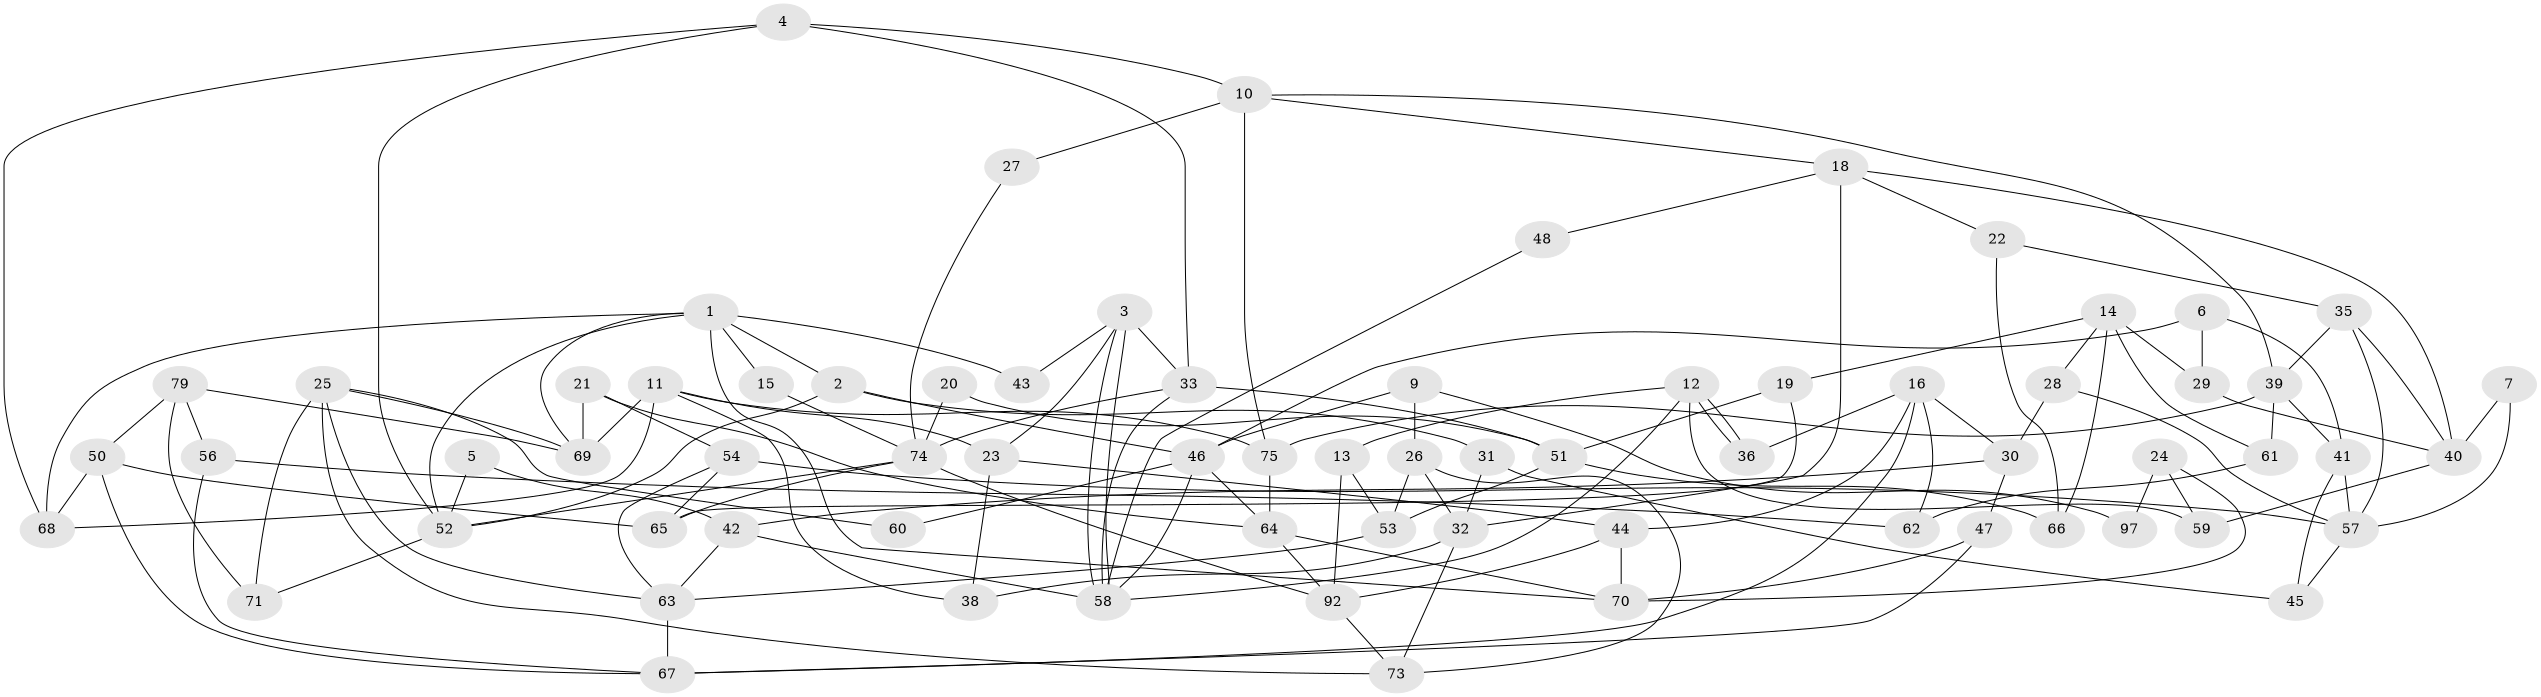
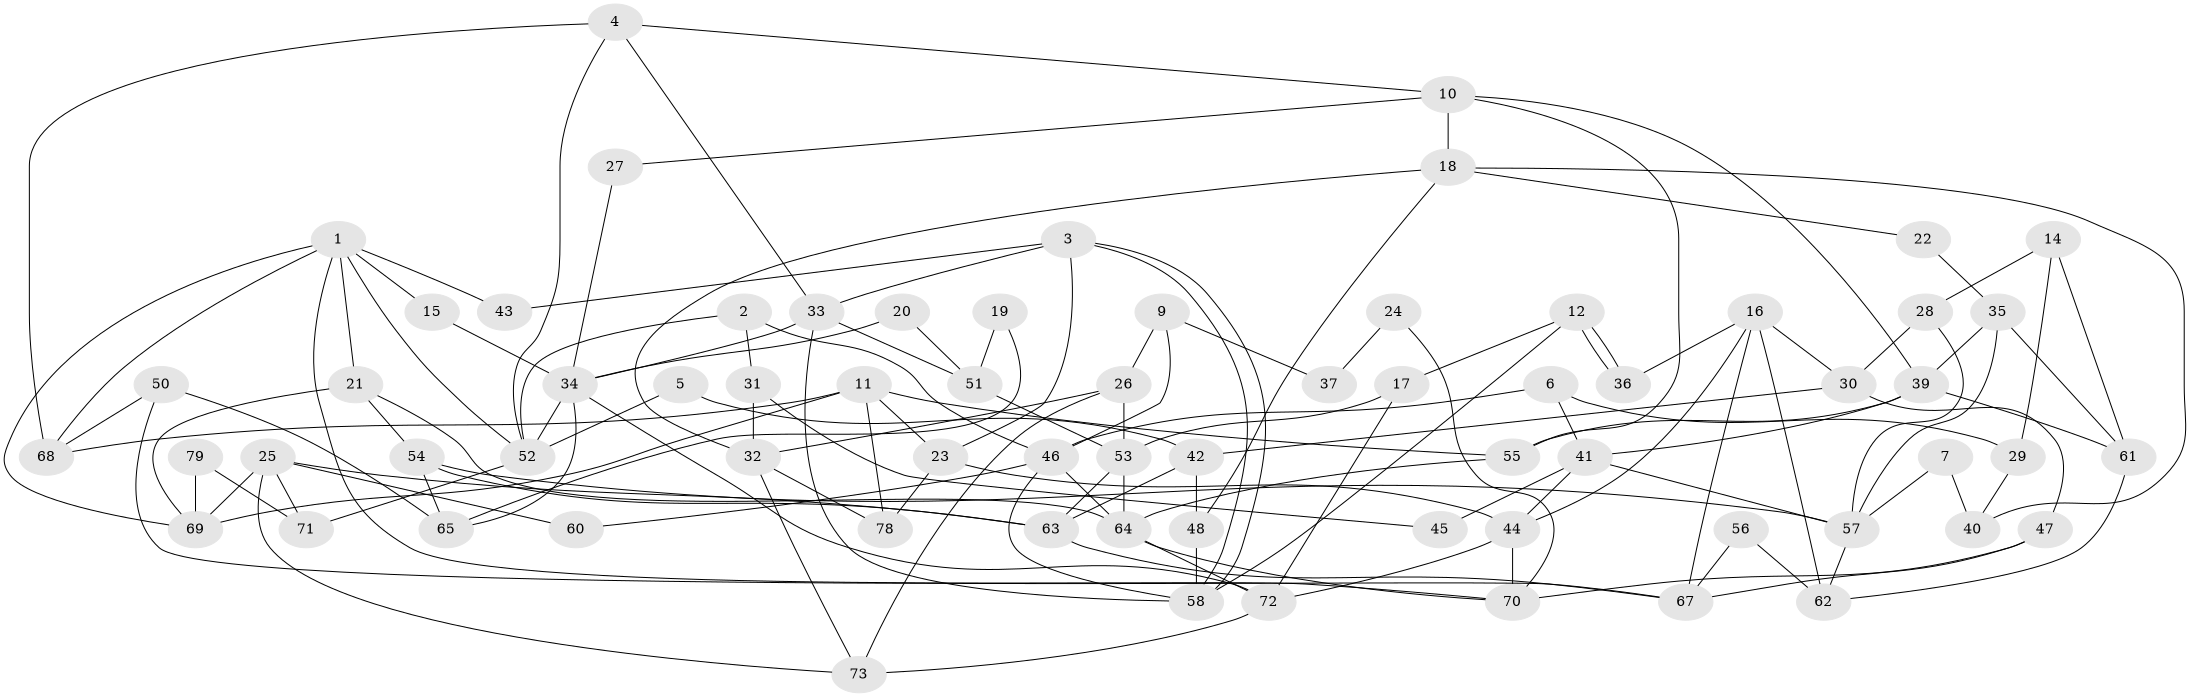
edge "1" -- "2": now "1" -- "21"
edge "14" -- "19": removed
edge "35" -- "40": now "35" -- "61"
edge "79" -- "50": removed
edge "79" -- "56": removed
node "74": label "74" -> "34"
node "75": label "75" -> "55"
node "13": label "13" -> "17"
edge "41" -- "44": added
edge "53" -- "64": added
node "66": removed
node "97": label "97" -> "37"
node "59": removed
edge "57" -- "45": now "57" -- "62"
edge "42" -- "58": now "42" -- "48"
node "38": label "38" -> "78"
node "92": label "92" -> "72"
